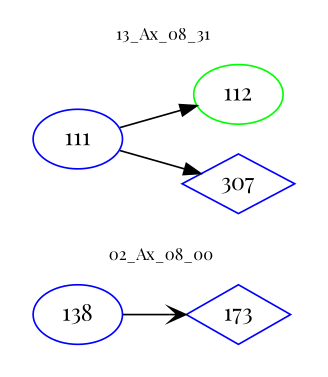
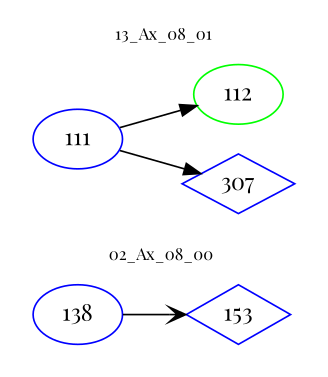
cluster "13_Ax_08_31": label "13_Ax_08_31" -> "13_Ax_08_01"
node "173": label "173" -> "153"
